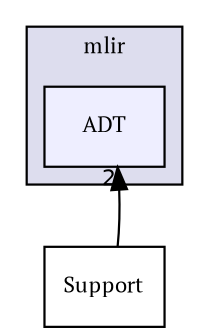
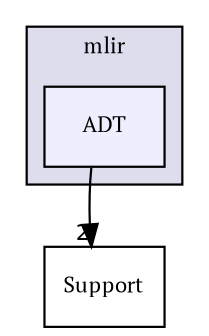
edge "Support" -> "ADT": reversed
